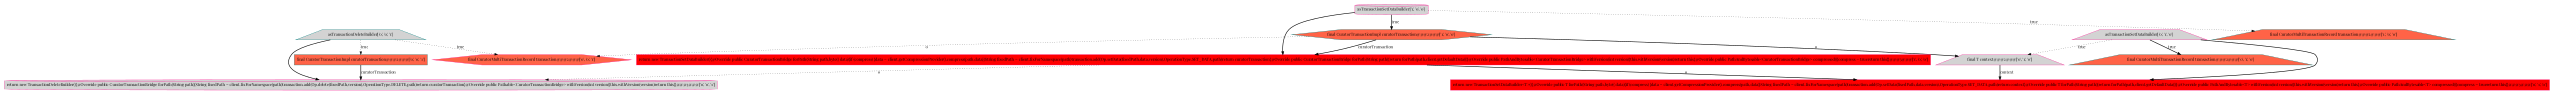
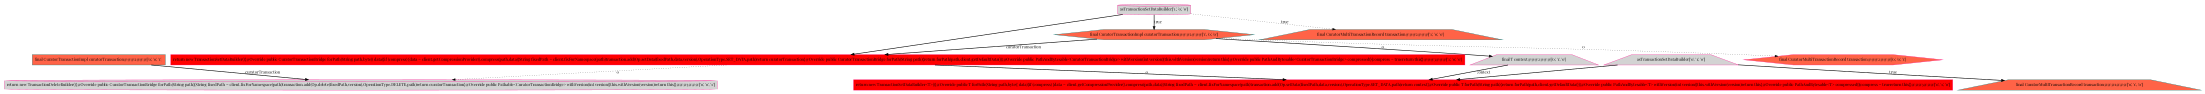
node "asTransactionDeleteBuilder['0', '0', '1']": removed
edge "asTransactionSetDataBuilder['0', '1', '0']" -> "final T context@@@2@@@['0', '1', '0']": removed, label "true"
